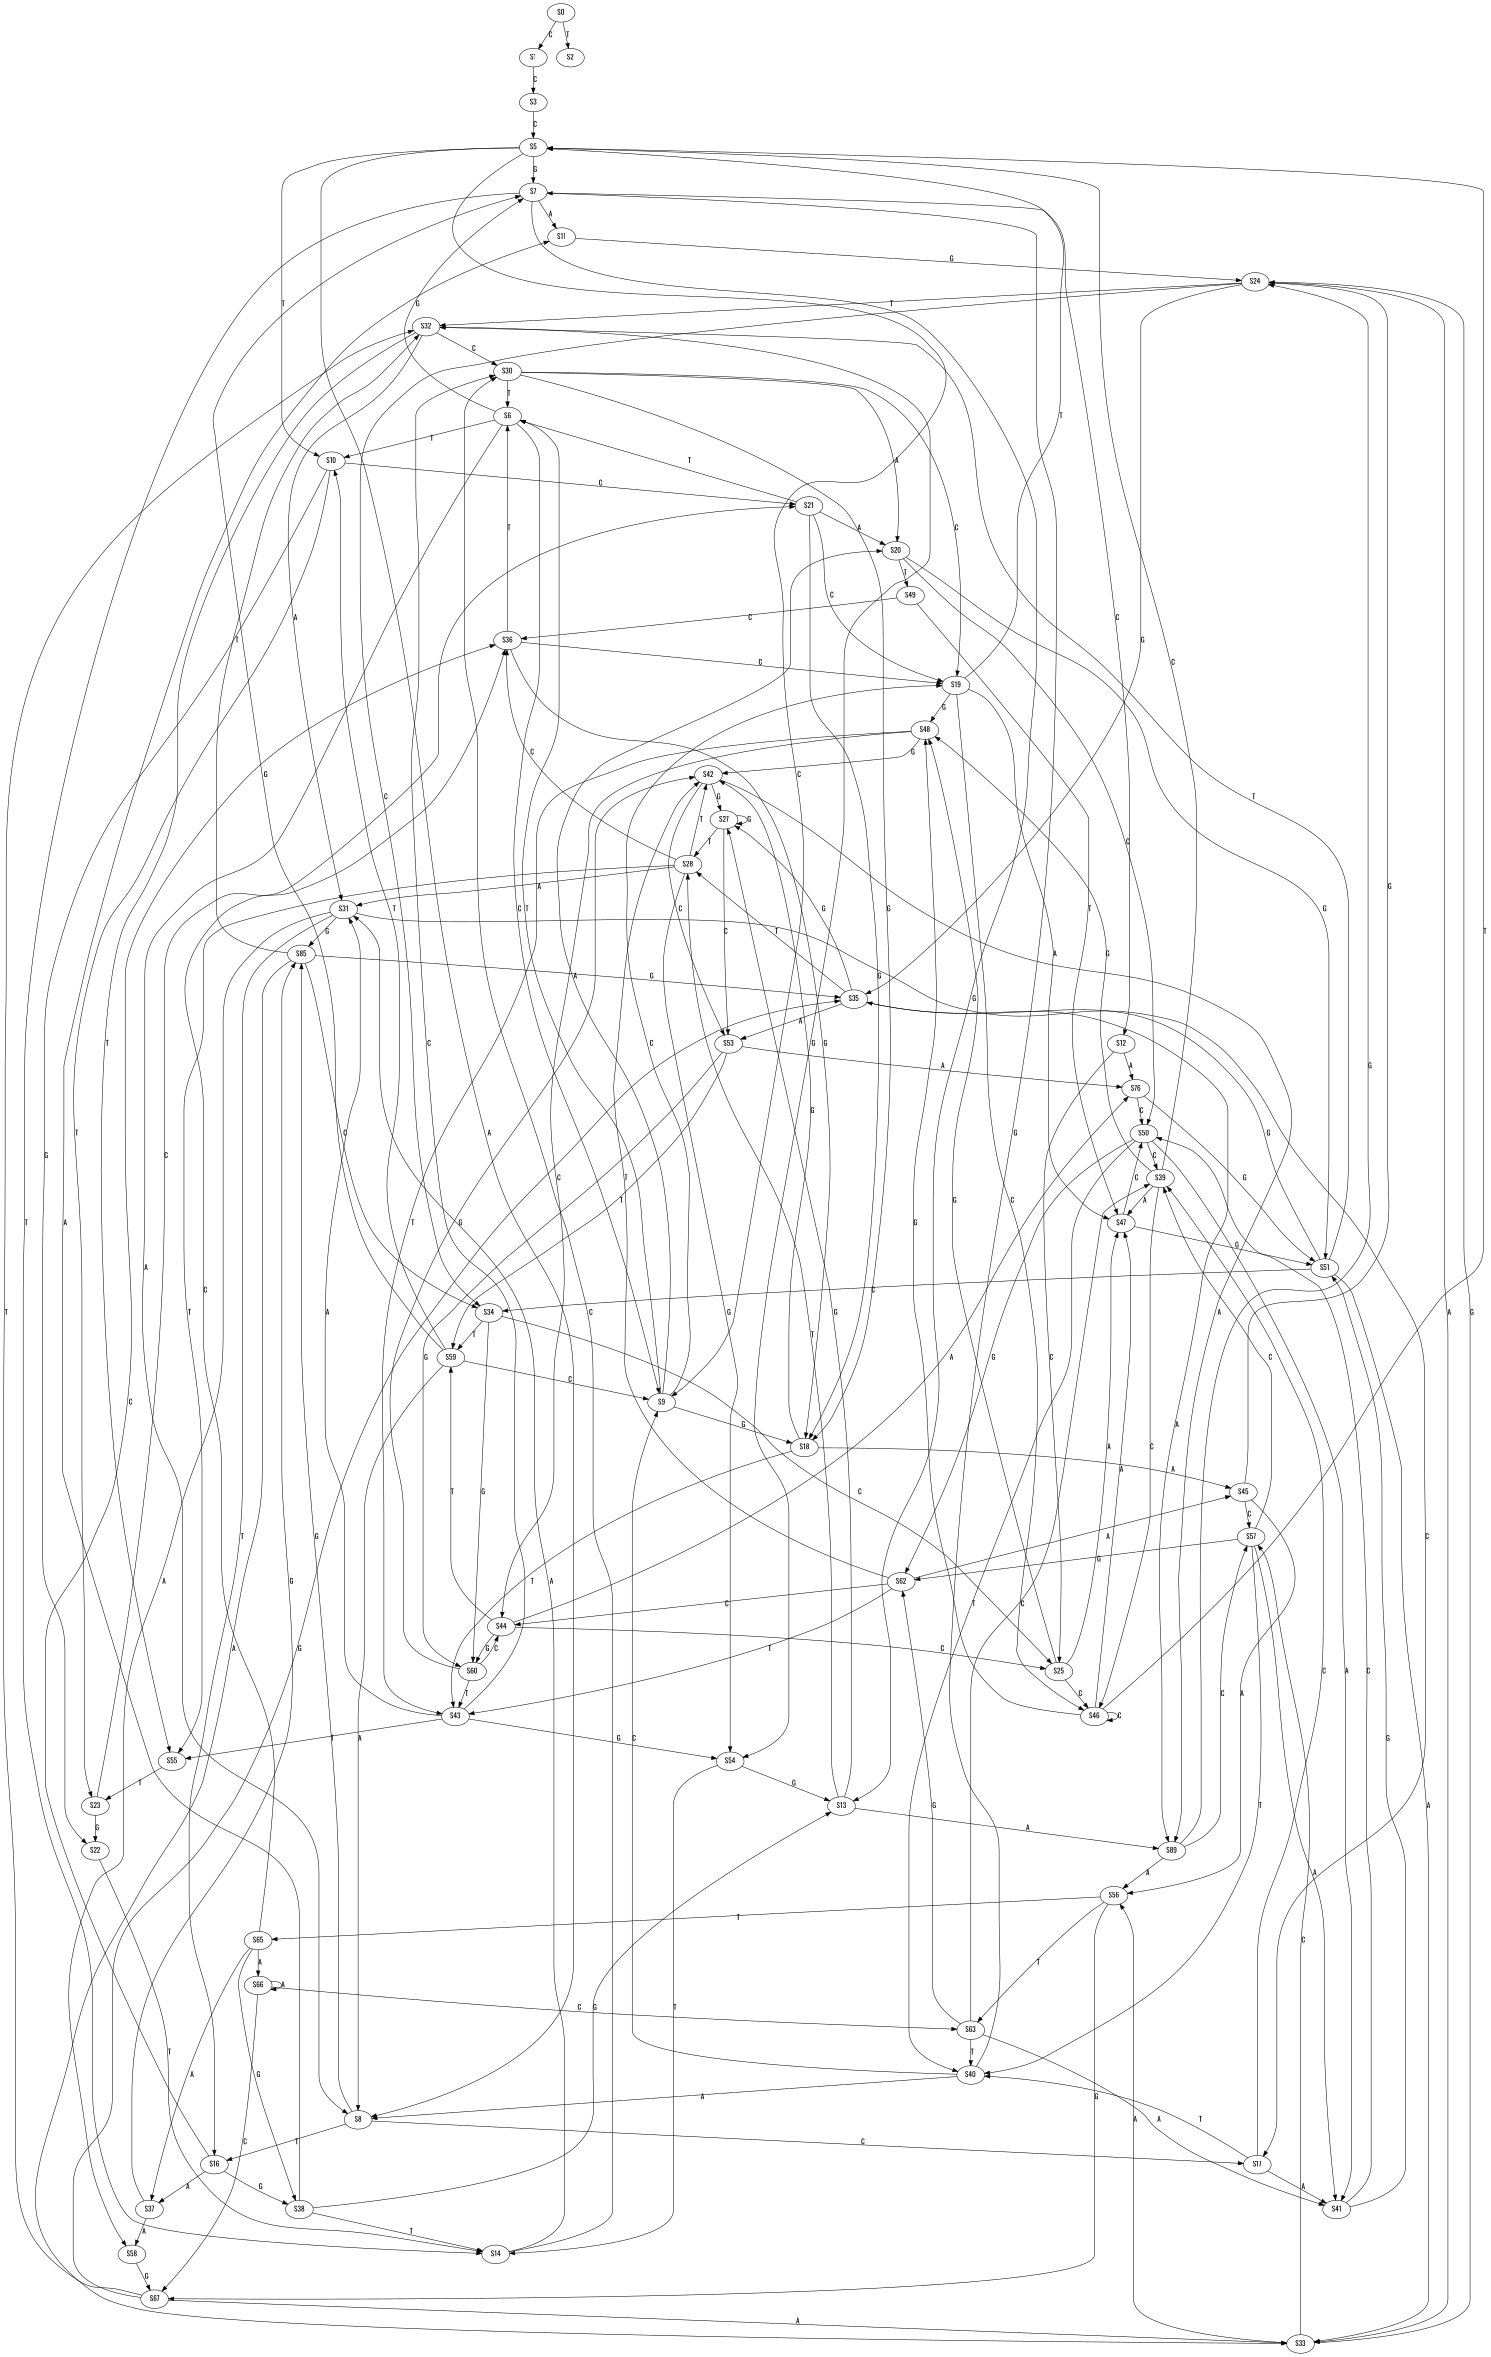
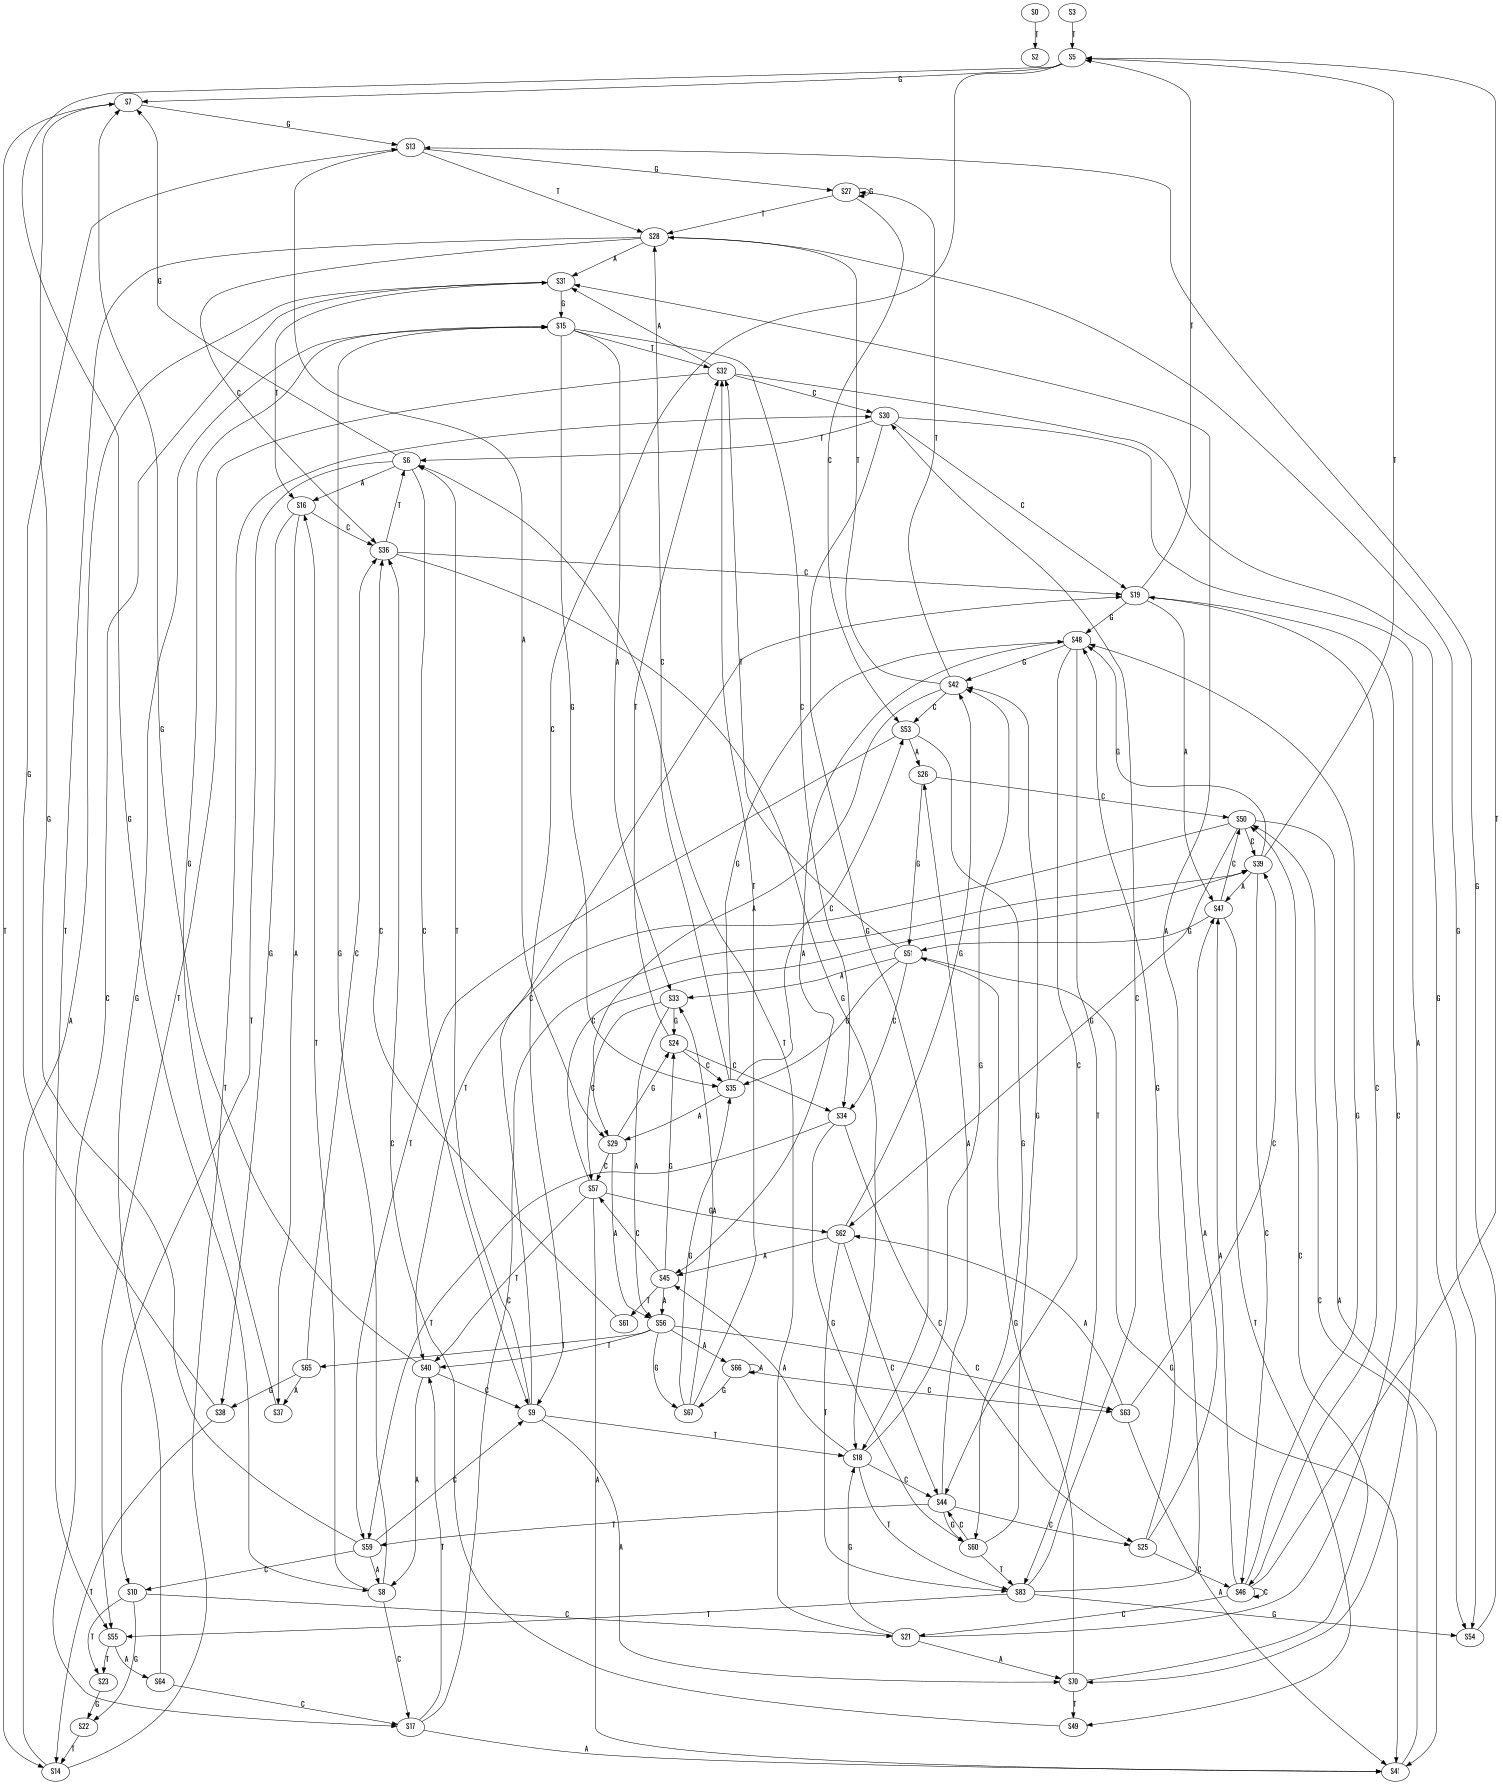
node "S1": removed
edge "S3" -> "S5": label "C" -> "T"
edge "S5" -> "S10": removed, label "T"
node "S11": removed
node "S20": label "S20" -> "S70"
edge "S24" -> "S35": label "G" -> "C"
edge "S39" -> "S5": label "C" -> "T"
edge "S42" -> "S27": label "G" -> "T"
edge "S28" -> "S42": reversed
edge "S49" -> "S47": reversed
edge "S48" -> "S45": added, label "A"
edge "S35" -> "S27": now "S35" -> "S48"
edge "S59" -> "S10": label "T" -> "C"
edge "S35" -> "S28": label "T" -> "C"
edge "S23" -> "S21": now "S46" -> "S21"
node "S85": label "S85" -> "S15"
edge "S35" -> "S53": label "A" -> "C"
node "S12": removed
node "S76": label "S76" -> "S26"
edge "S5" -> "S8": label "A" -> "G"
edge "S62" -> "S42": label "T" -> "G"
edge "S6" -> "S8": now "S6" -> "S16"
edge "S24" -> "S33": removed, label "A"
edge "S14" -> "S30": label "C" -> "T"
node "S61": added
edge "S9" -> "S18": label "G" -> "T"
edge "S18" -> "S44": added, label "C"
node "S64": added
node "S43": label "S43" -> "S83"
edge "S41" -> "S51": reversed
edge "S63" -> "S62": label "G" -> "A"
node "S89": label "S89" -> "S29"
edge "S65" -> "S66": now "S56" -> "S66"
edge "S56" -> "S63": label "T" -> "C"
edge "S63" -> "S40": now "S56" -> "S40"
edge "S54" -> "S14": removed, label "T"
edge "S66" -> "S67": label "C" -> "G"
node "S58": removed
